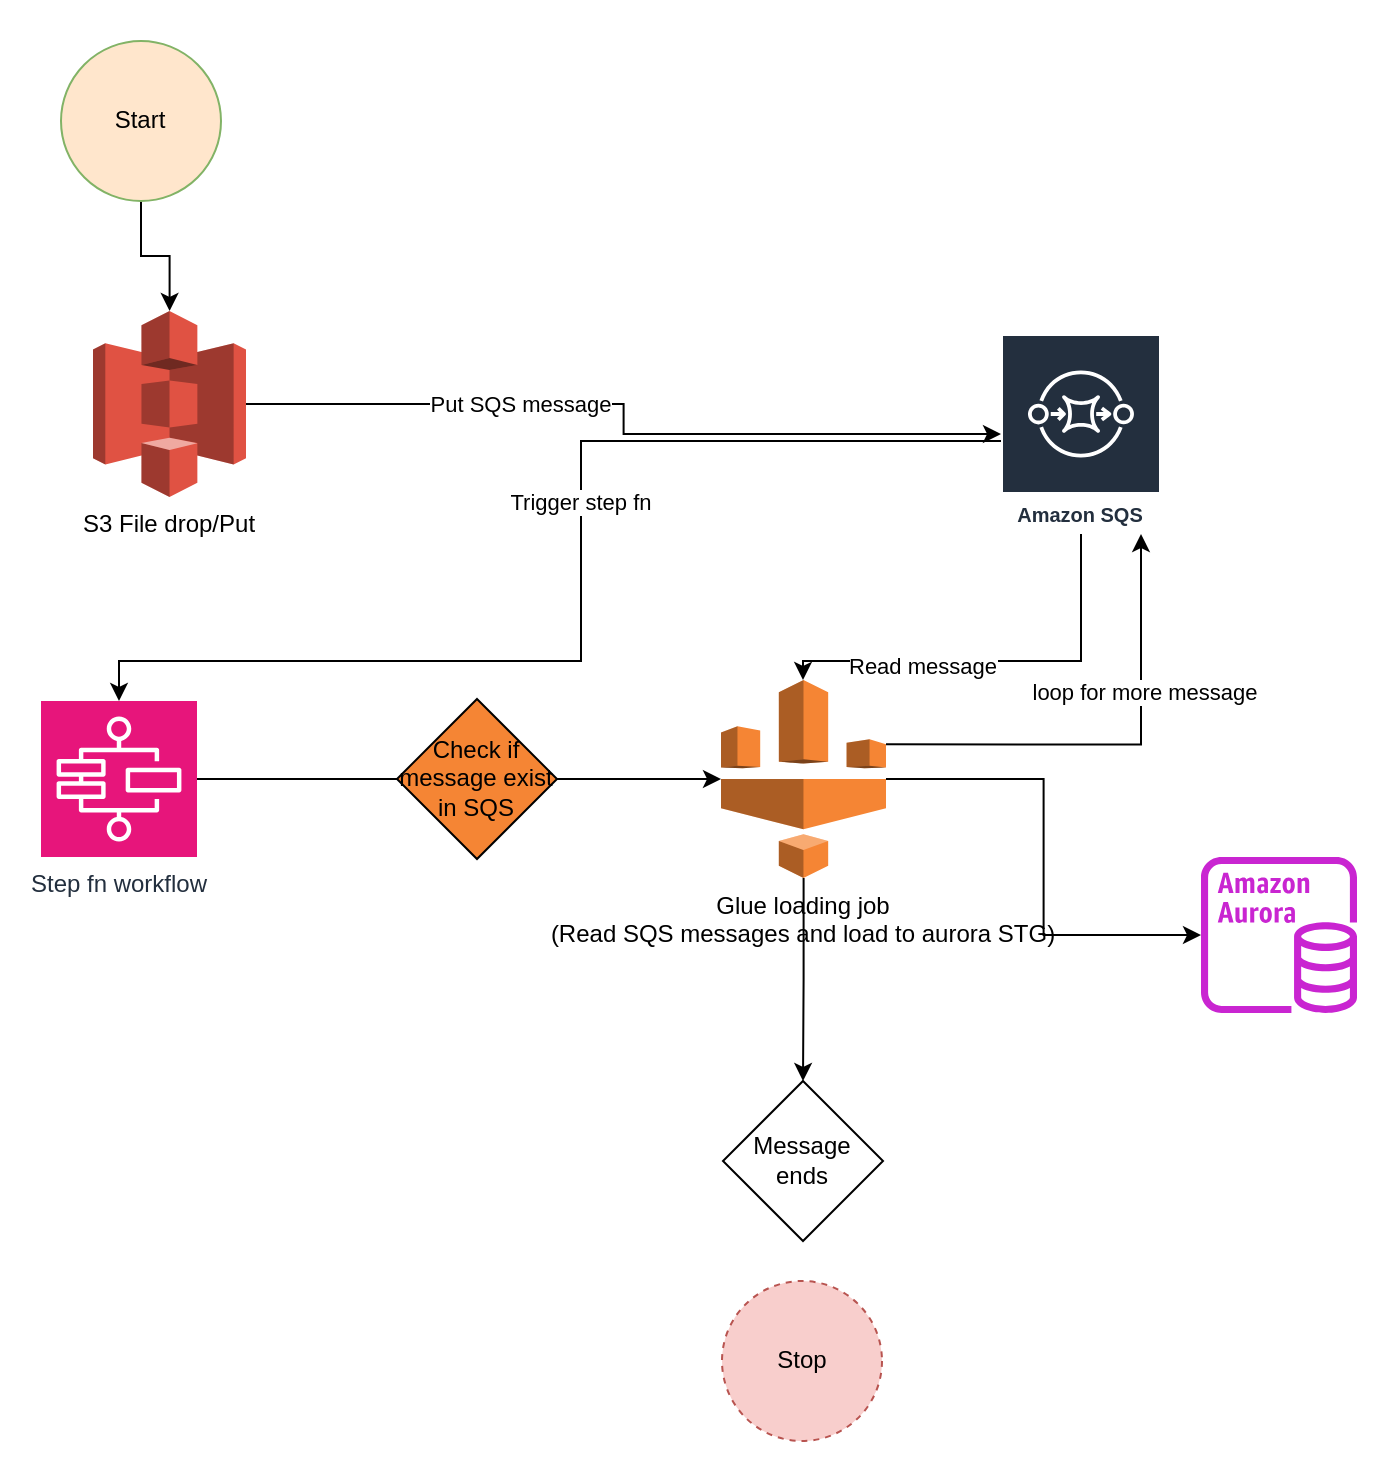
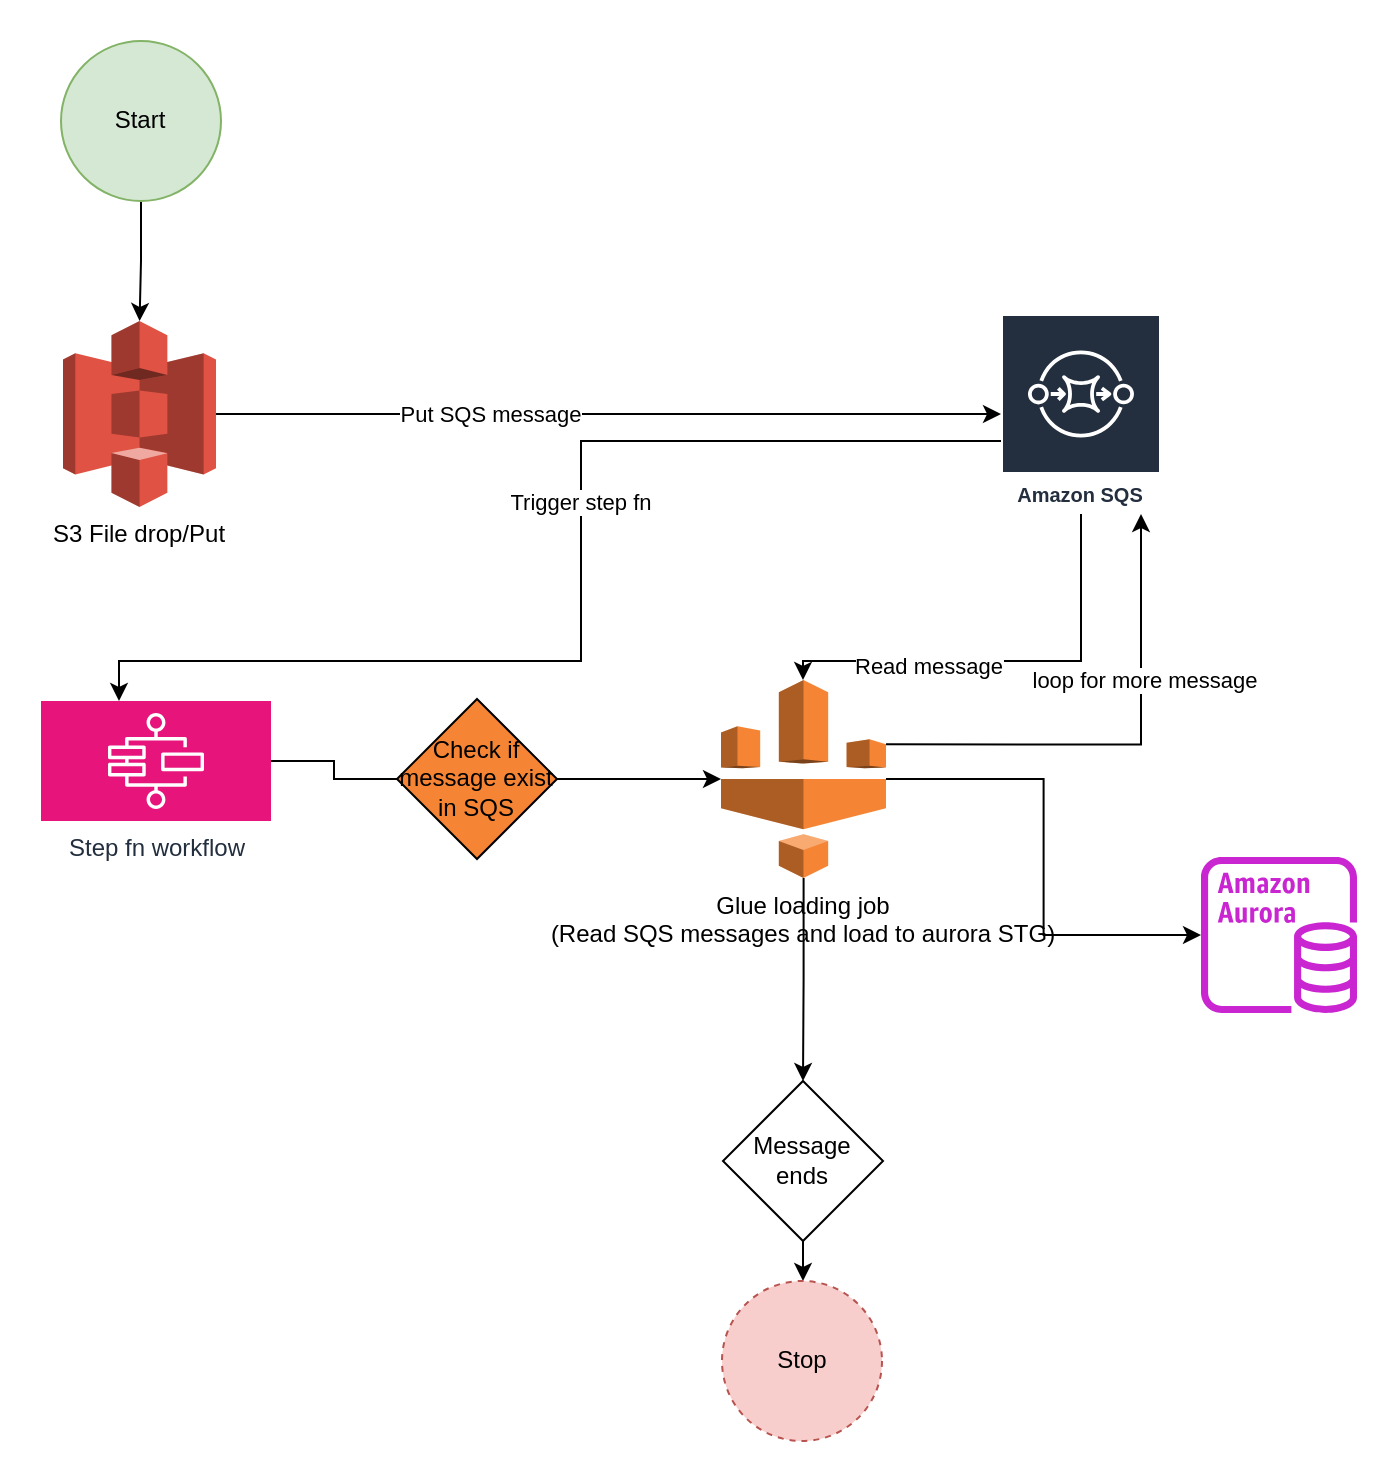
node "Start": fillcolor #ffe6cc -> #d5e8d4
node "S3 File drop/Put": moved (170, 404) -> (140, 414)
node "Amazon SQS": moved (1081, 434) -> (1081, 414)
node "Step fn workflow": size 156x156 -> 230x120
edge "Message ends" -> "Stop": added
